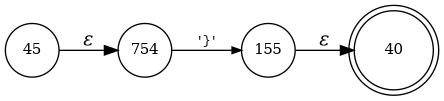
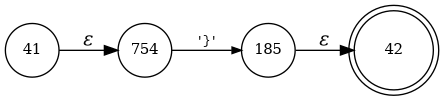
node "45": label "45" -> "41"
node "155": label "155" -> "185"
node "40": label "40" -> "42"
